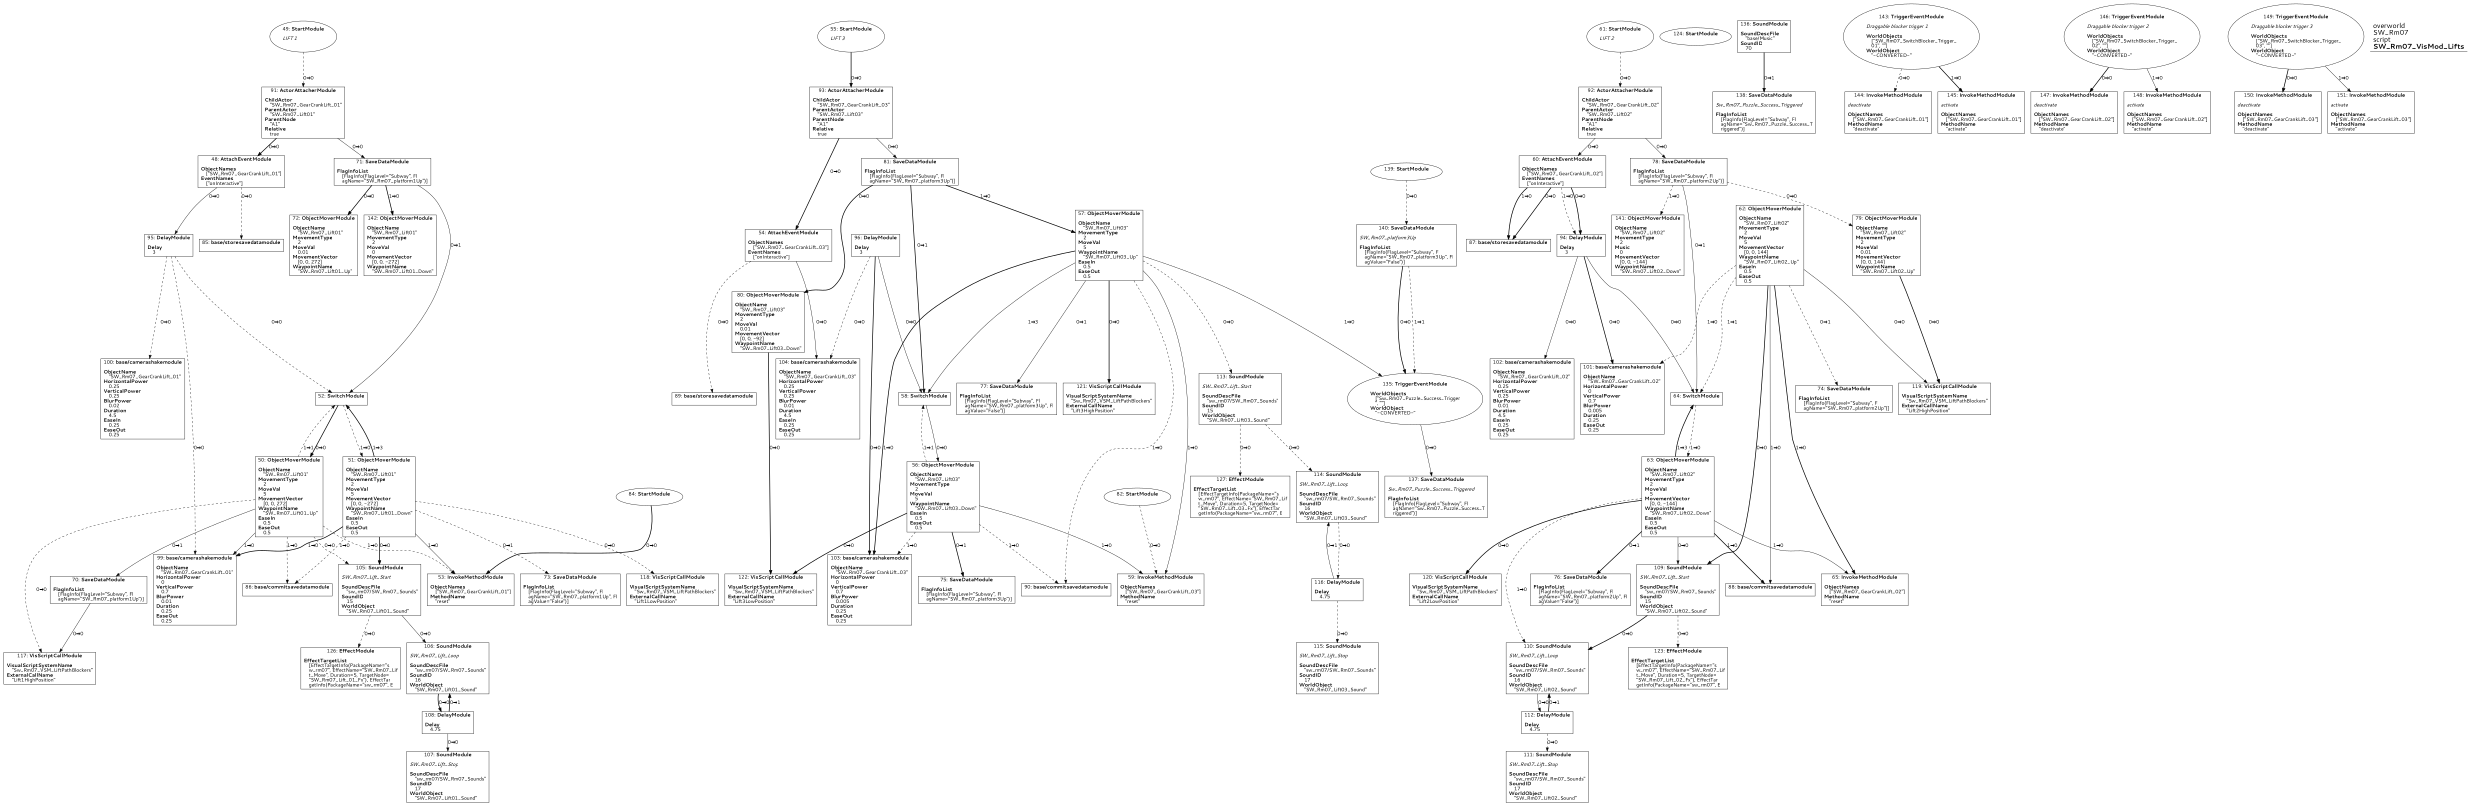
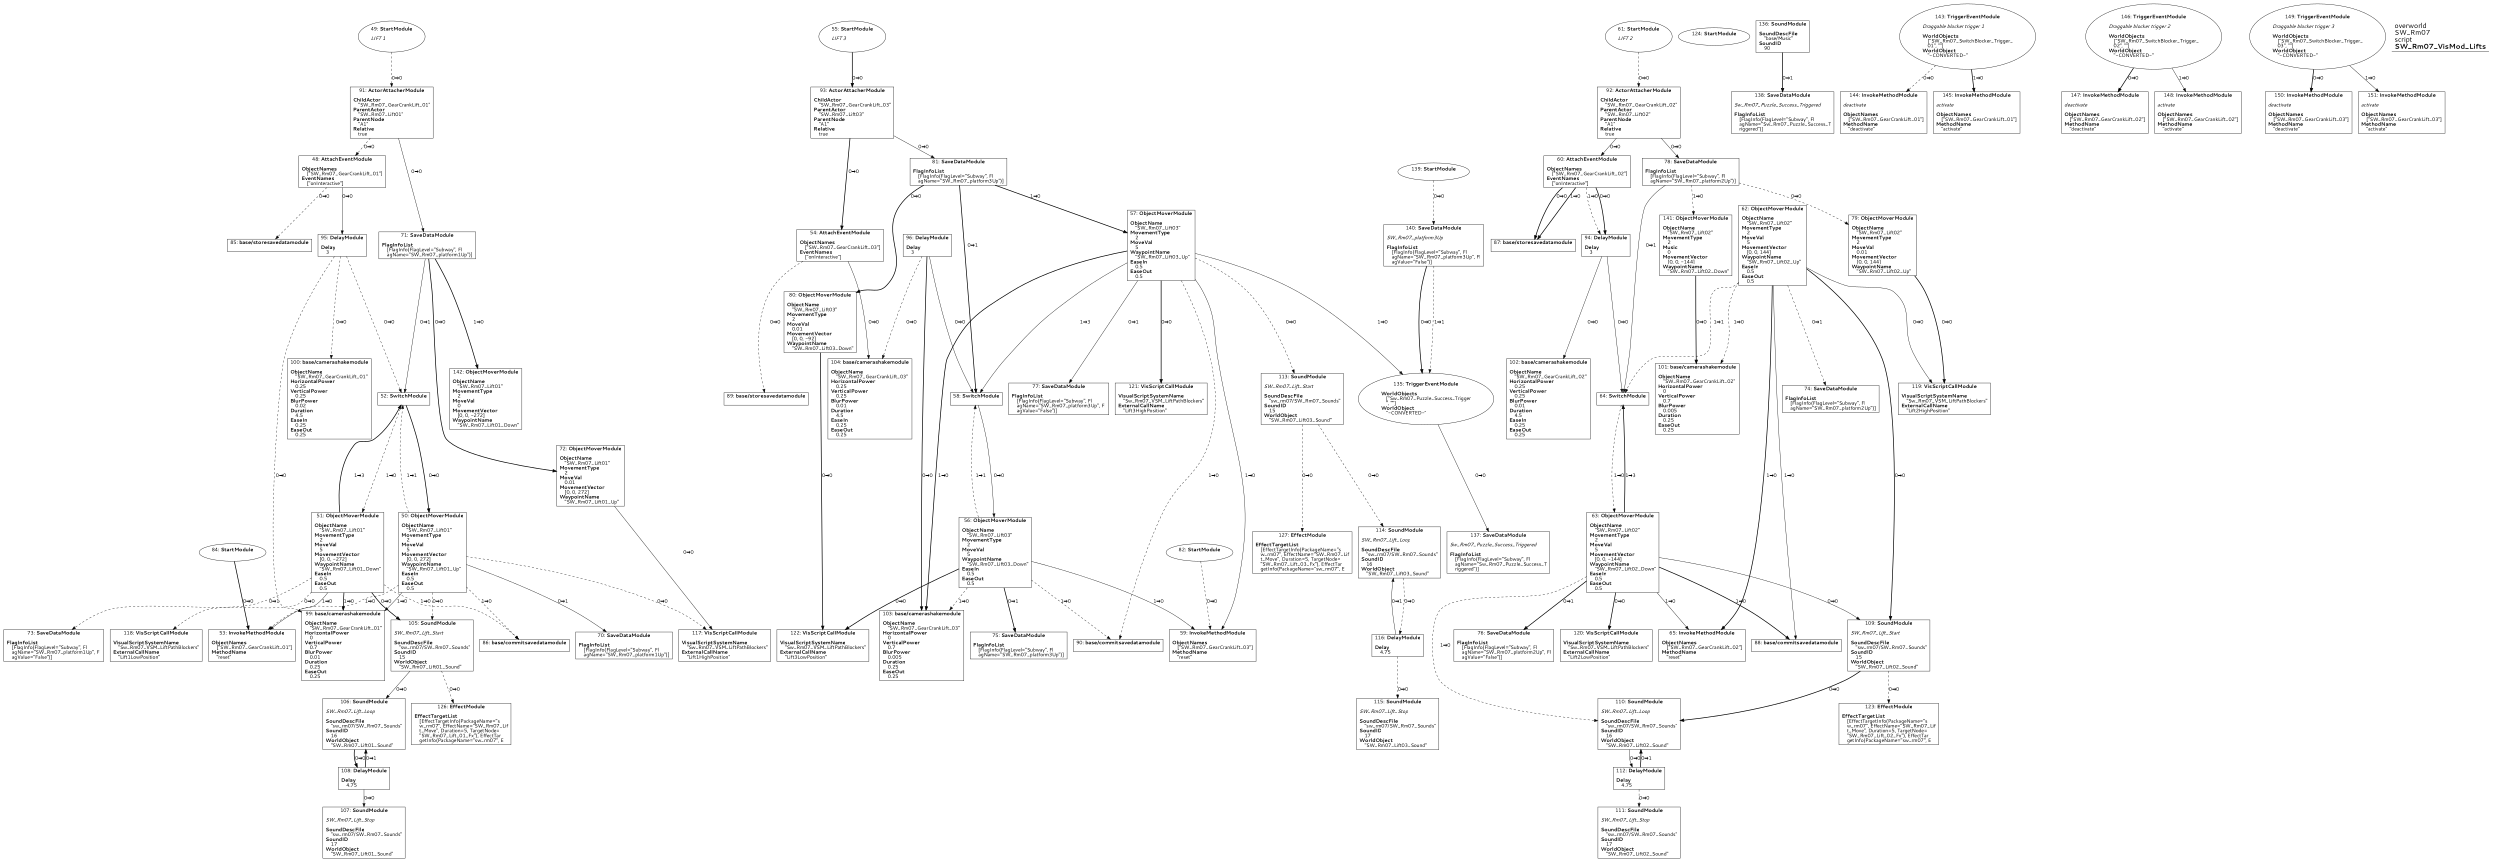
node "136:": text "70" -> "90"
edge "91:" -> "48:": style bold -> dashed
edge "94:" -> "101:": now "141:" -> "101:"
edge "70:" -> "117:": now "72:" -> "117:"
